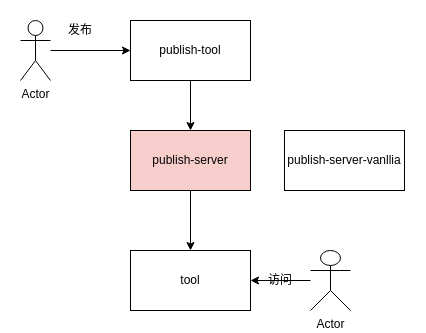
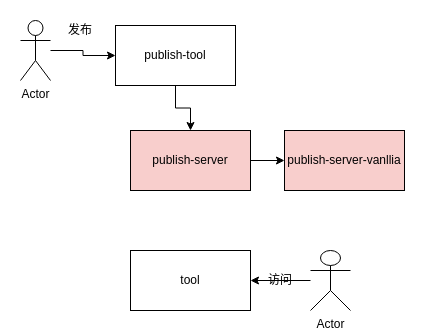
node "publish-tool": moved (191, 51) -> (176, 56)
node "publish-server-vanllia": fillcolor #ffffff -> #f8cecc
edge "publish-server" -> "tool": now "publish-server" -> "publish-server-vanllia"
